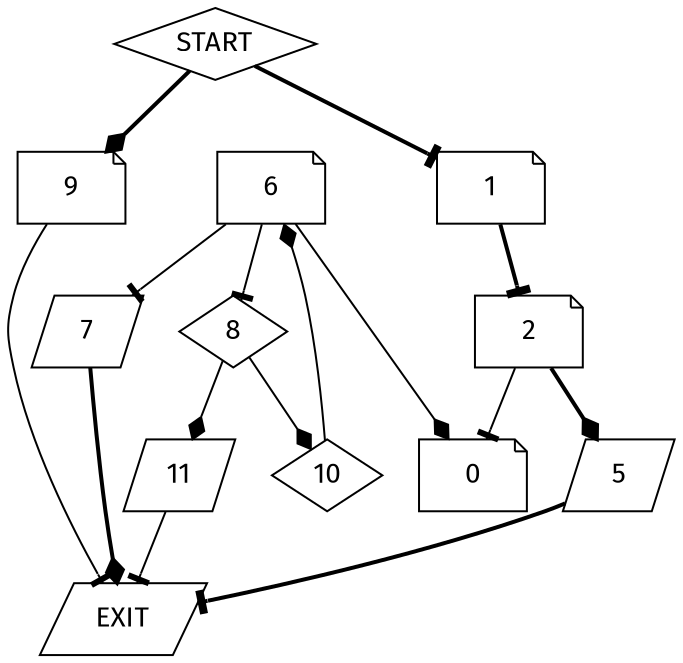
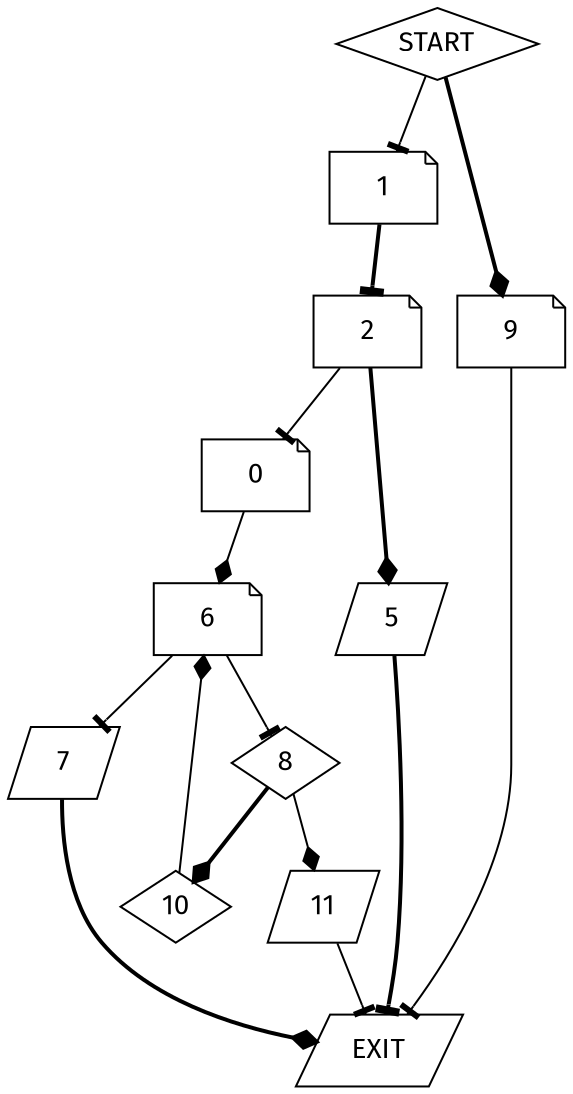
edge "START" -> "1": style bold -> solid
edge "6" -> "0": reversed
edge "8" -> "10": style solid -> bold
